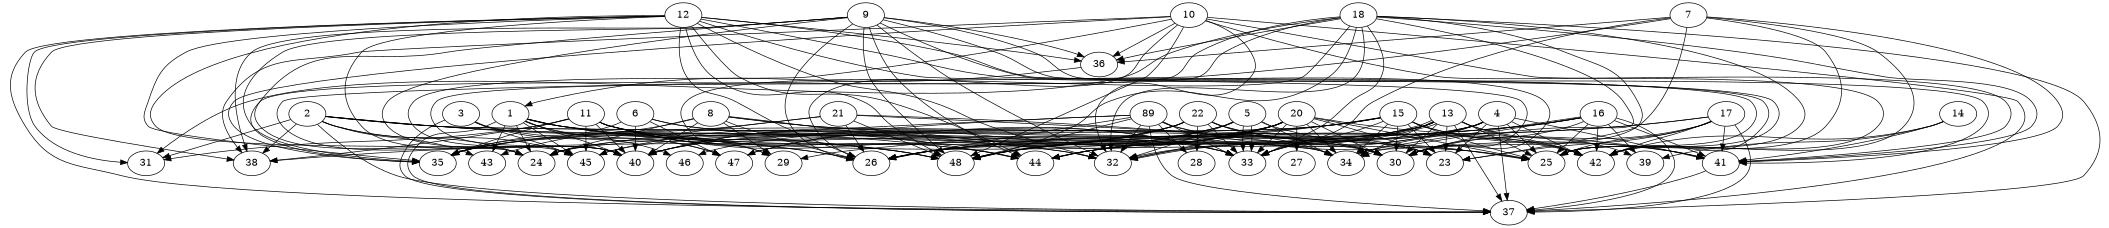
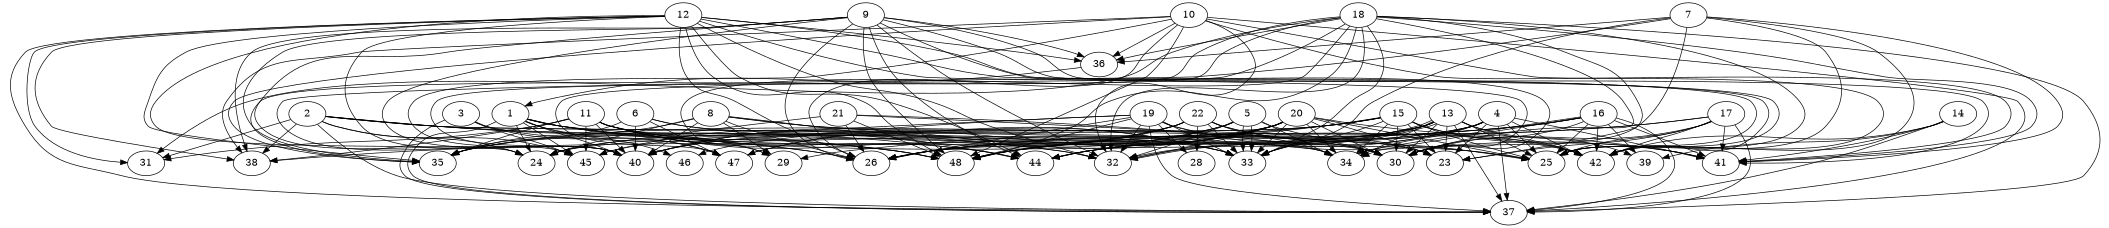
edge "18" -> "47": added
node "89": label "89" -> "19"
node "43": removed
node "27": removed
edge "41" -> "37": now "14" -> "37"
